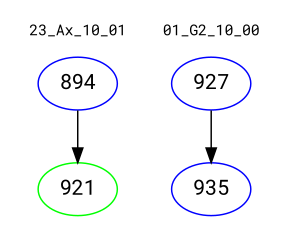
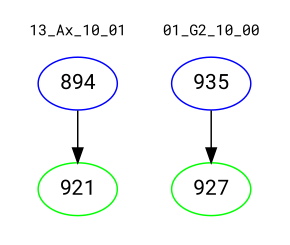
cluster "23_Ax_10_01": label "23_Ax_10_01" -> "13_Ax_10_01"
node "927": color blue -> green
edge "927" -> "935": reversed
